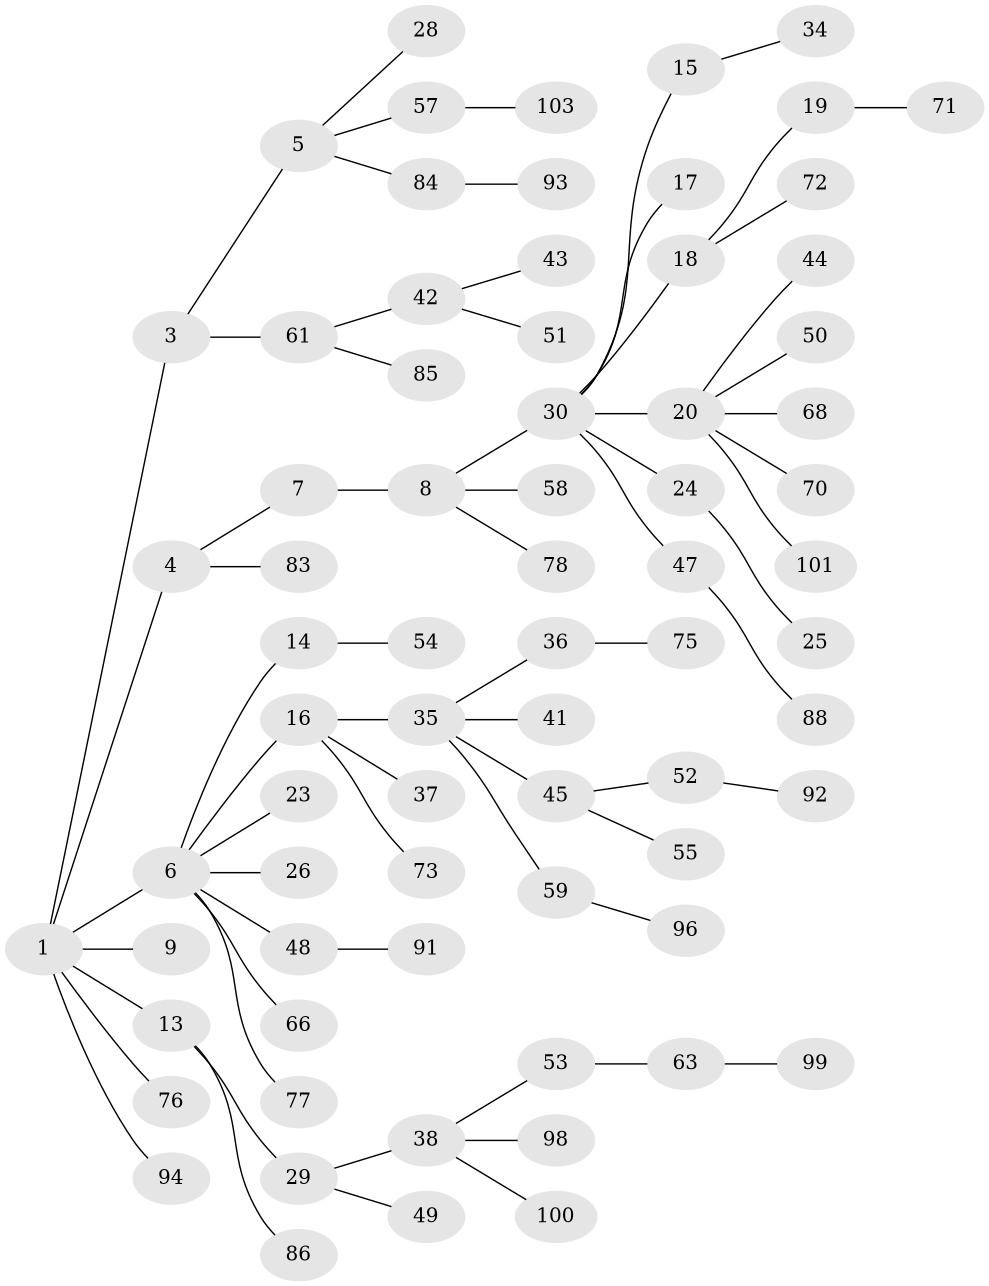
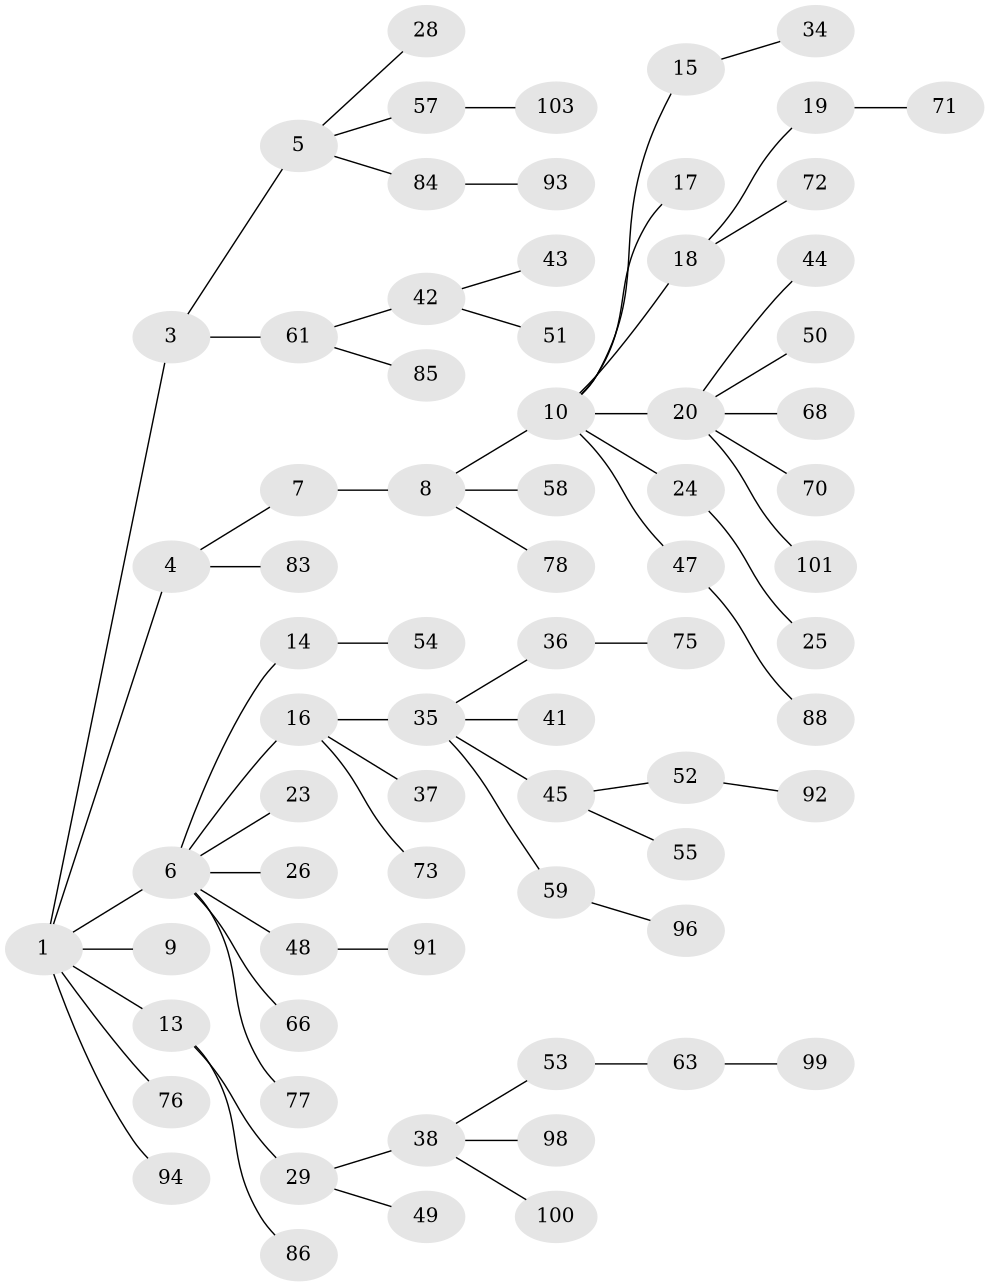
node "30": label "30" -> "10"
